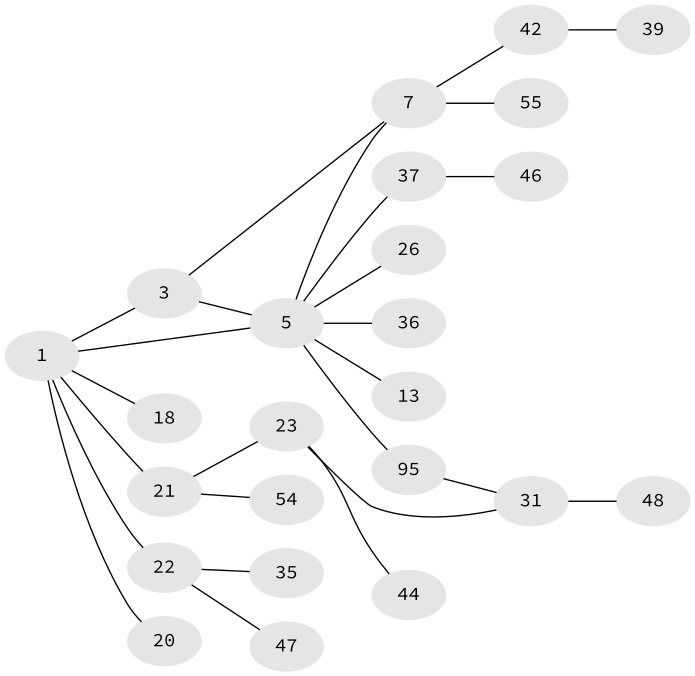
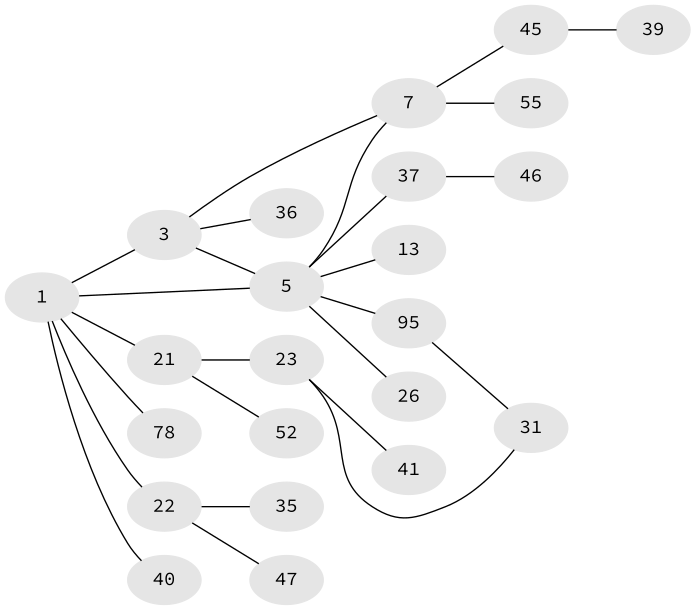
node "42": label "42" -> "45"
edge "5" -- "36": now "3" -- "36"
node "18": label "18" -> "78"
node "54": label "54" -> "52"
node "48": removed
node "44": label "44" -> "41"
node "20": label "20" -> "40"
